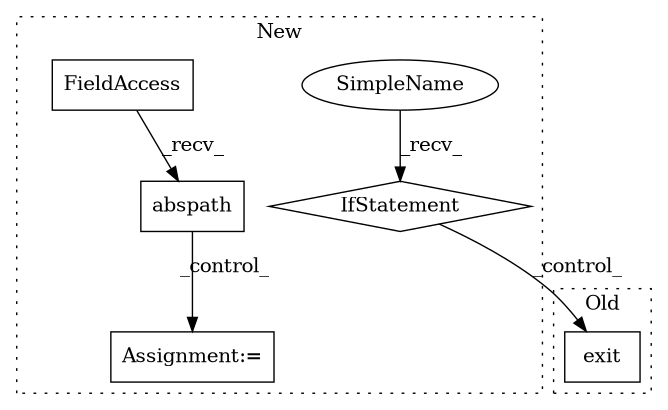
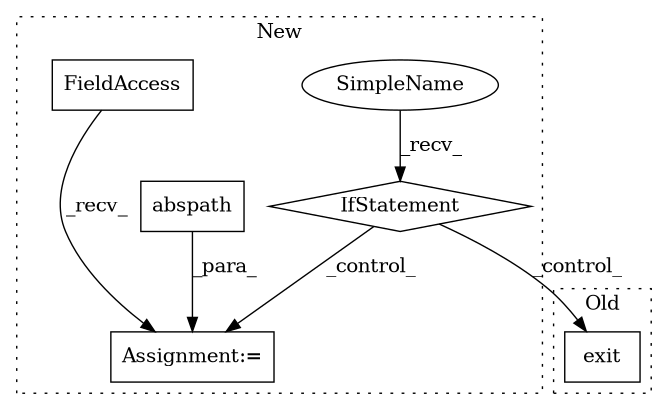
edge "FieldAccess" -> "abspath": now "FieldAccess" -> "Assignment:="
edge "abspath" -> "Assignment:=": label "_control_" -> "_para_"
edge "IfStatement" -> "Assignment:=": added, label "_control_"
